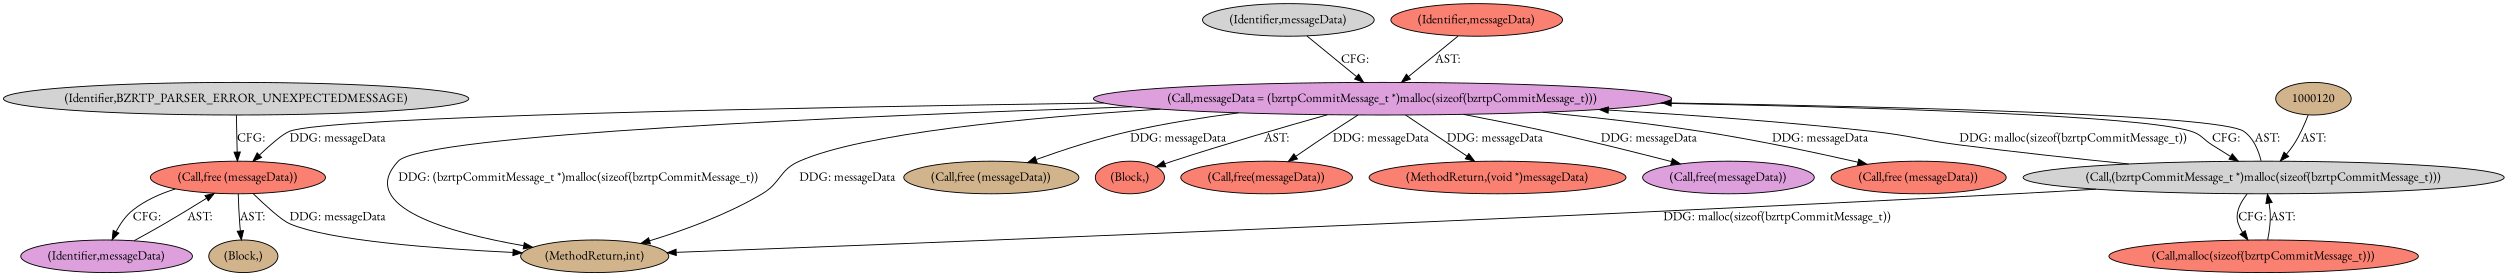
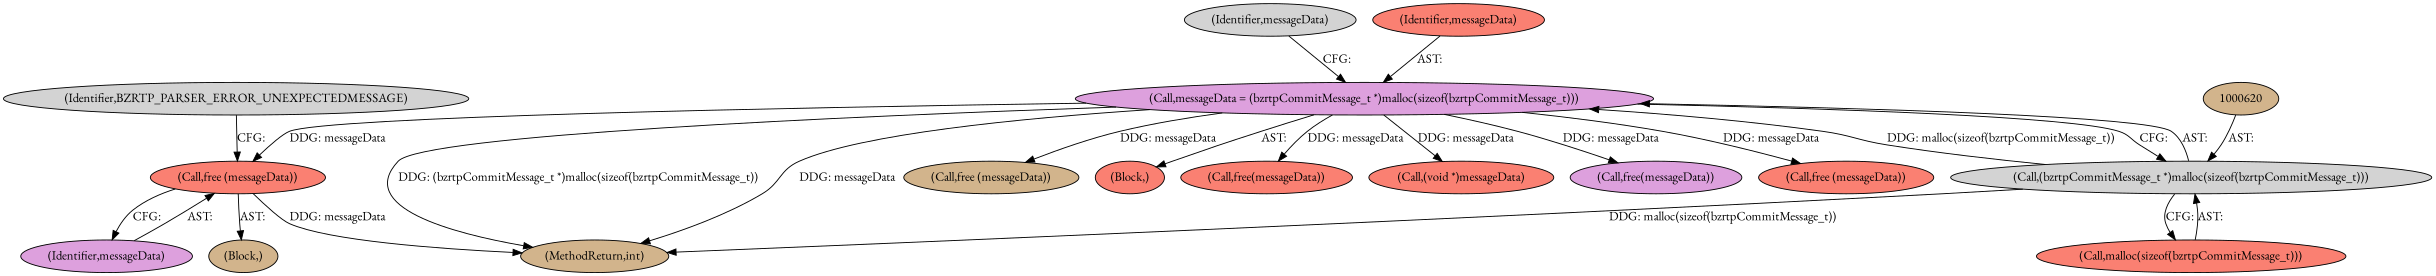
node "1000120": label "1000120" -> "1000620"
node "(MethodReturn,(void *)messageData)": label "(MethodReturn,(void *)messageData)" -> "(Call,(void *)messageData)"
